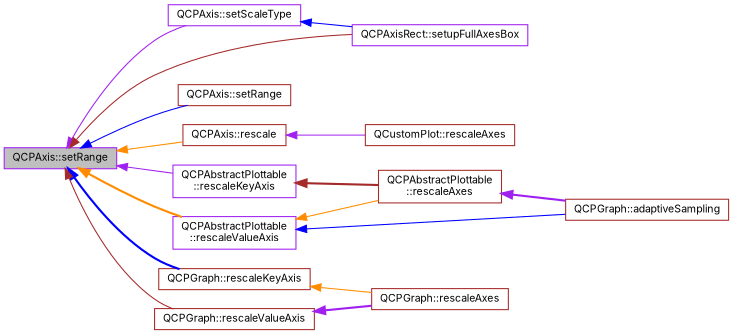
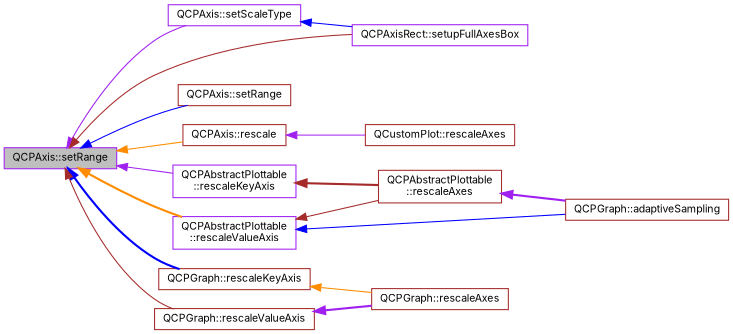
edge "QCPAbstractPlottable ::rescaleAxes" -> "QCPAbstractPlottable ::rescaleValueAxis": color darkorange -> brown
